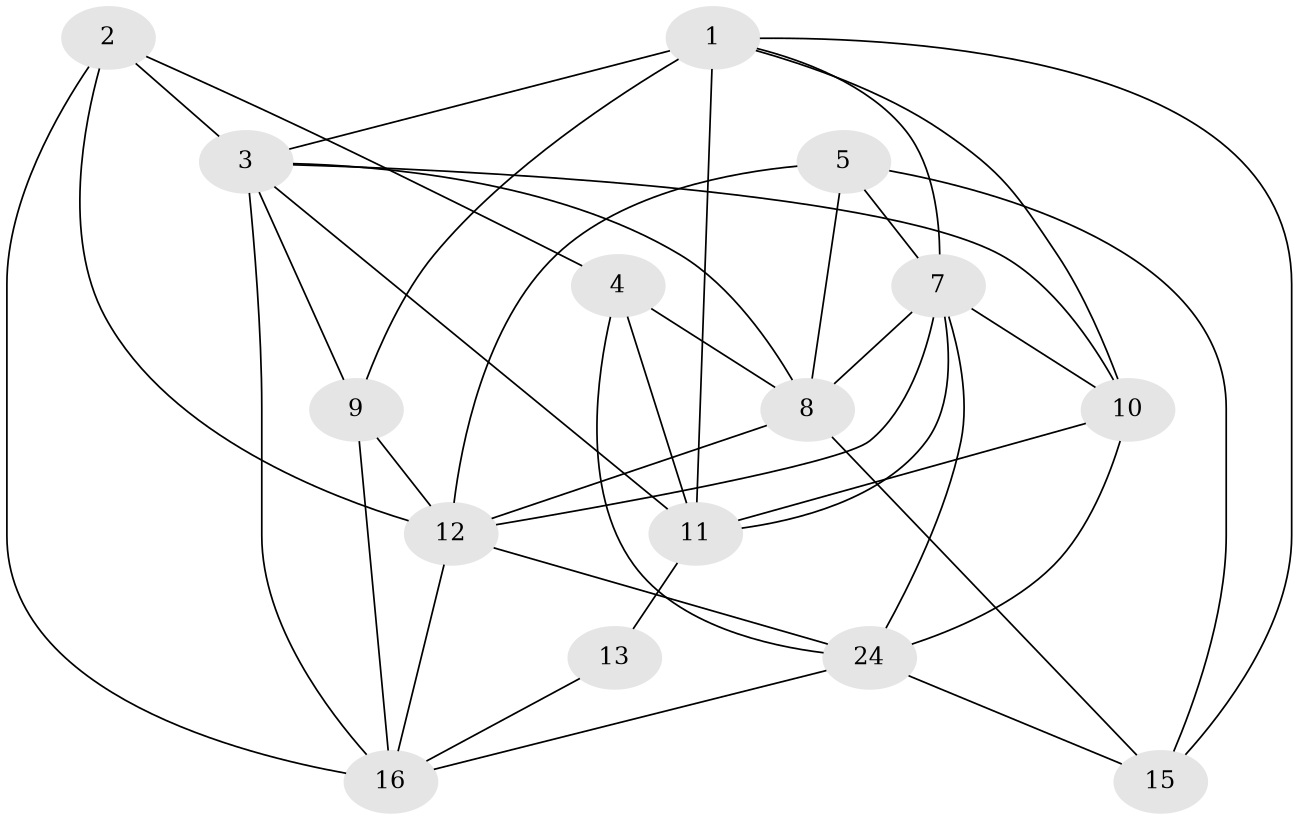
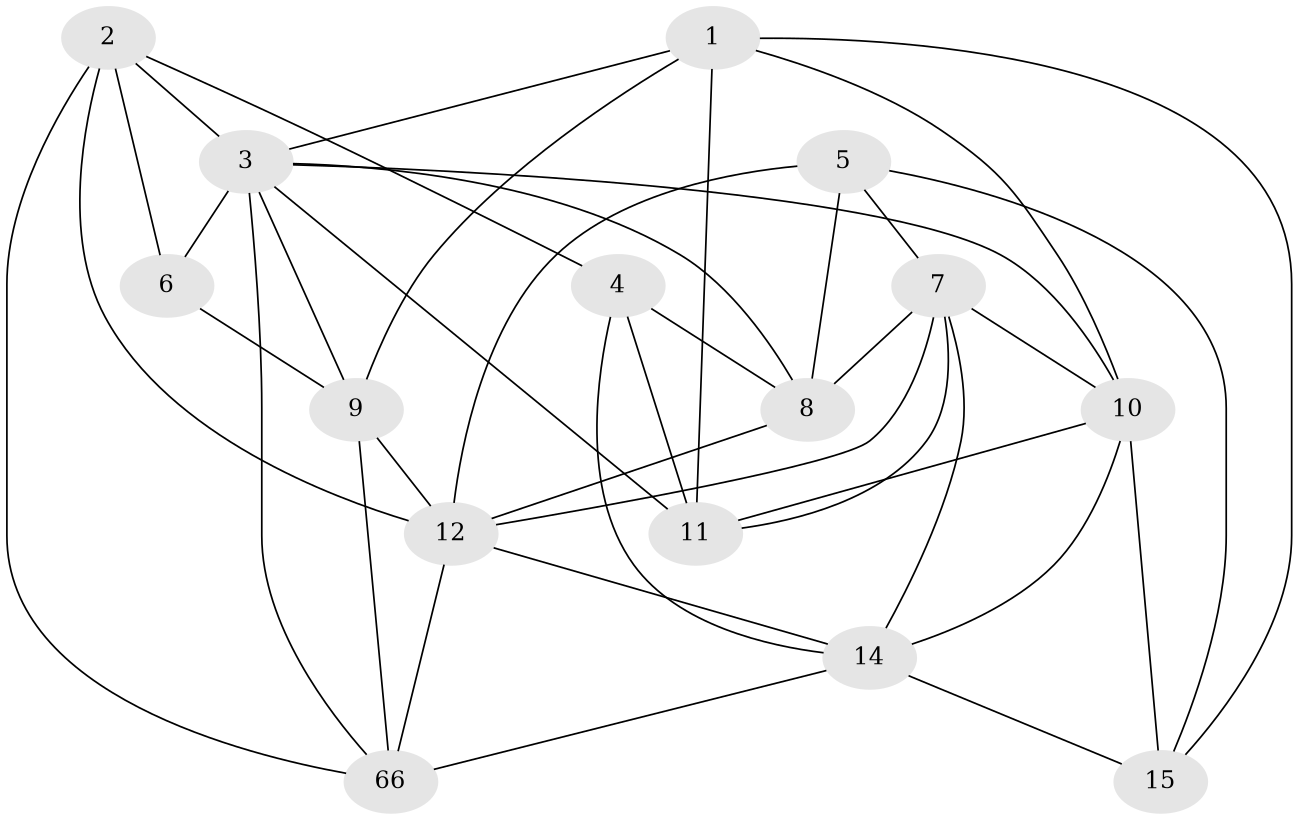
edge "1" -- "7": removed
node "6": added
edge "8" -- "15": now "10" -- "15"
node "13": removed
node "24": label "24" -> "14"
node "16": label "16" -> "66"
